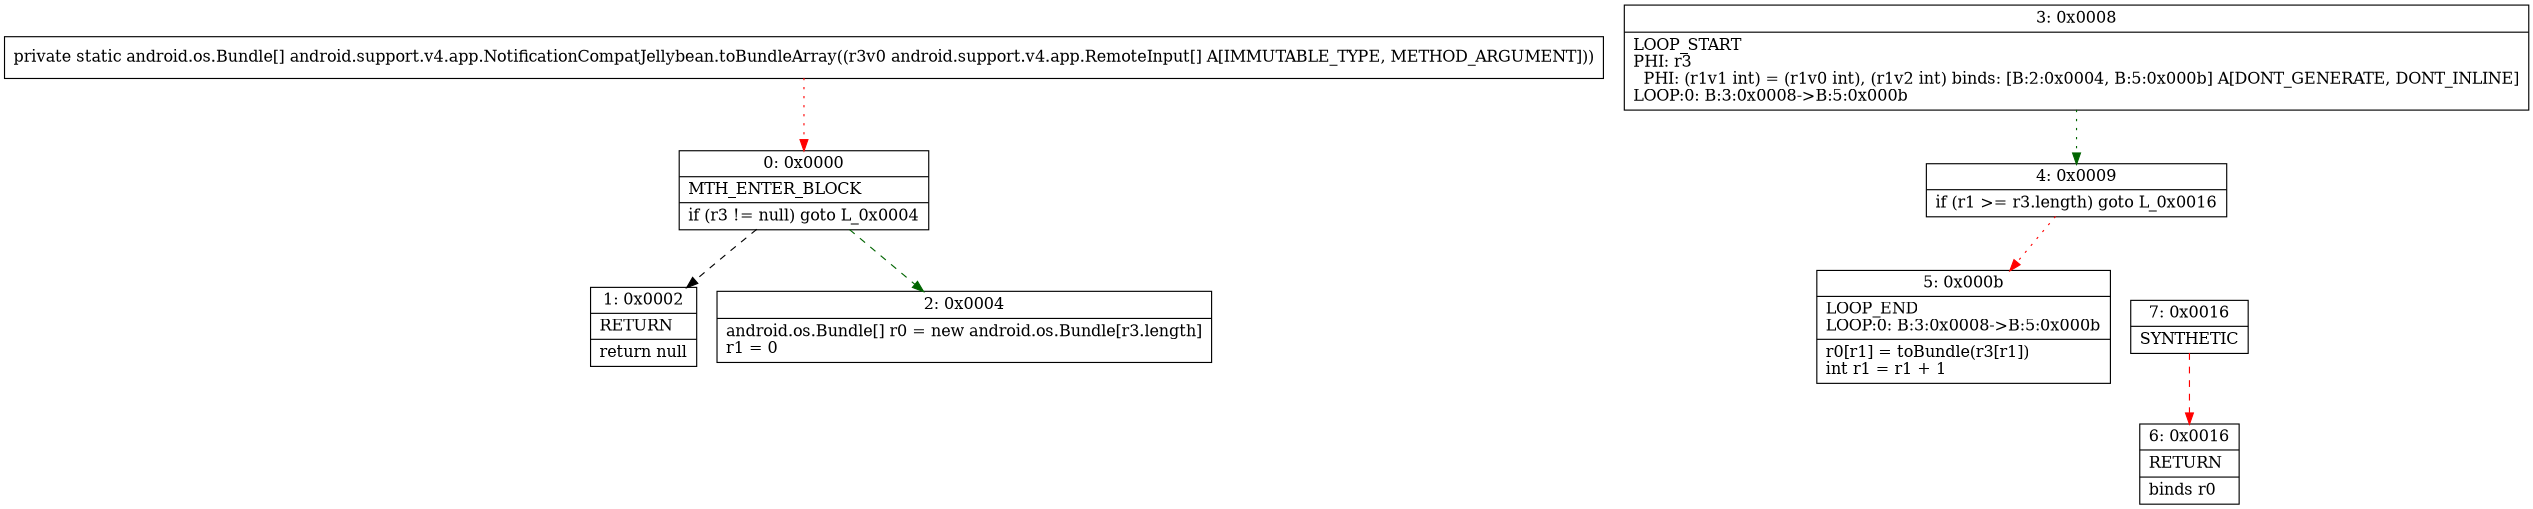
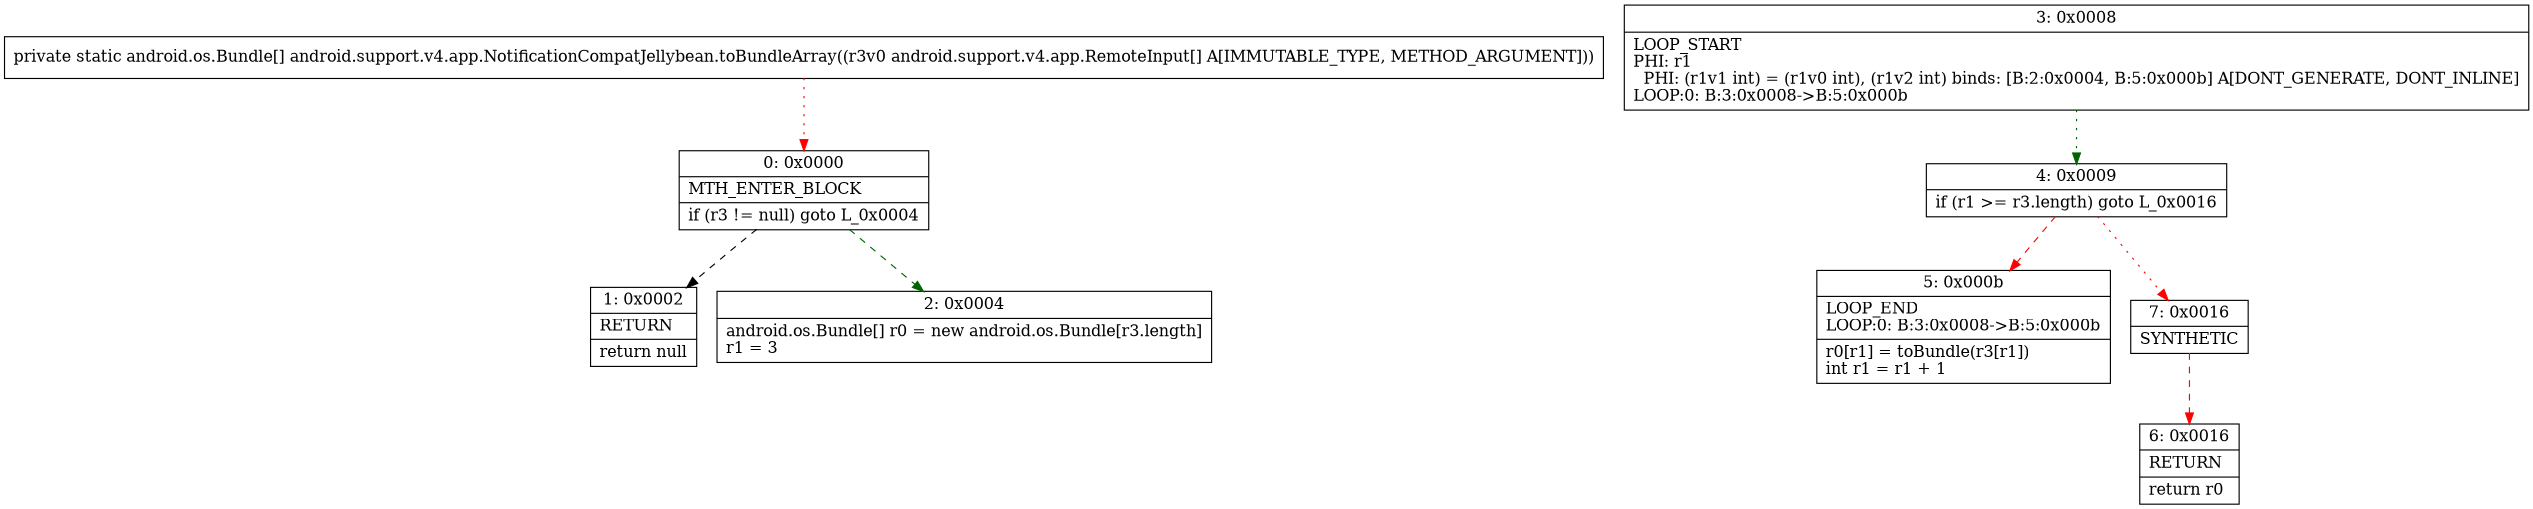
node "3: 0x0008": text "PHI: r3" -> "PHI: r1"
edge "4: 0x0009" -> "5: 0x000b": style dotted -> dashed
edge "4: 0x0009" -> "7: 0x0016": added
node "2: 0x0004": text "r1 = 0" -> "r1 = 3"
node "6: 0x0016": text "binds r0" -> "return r0"
